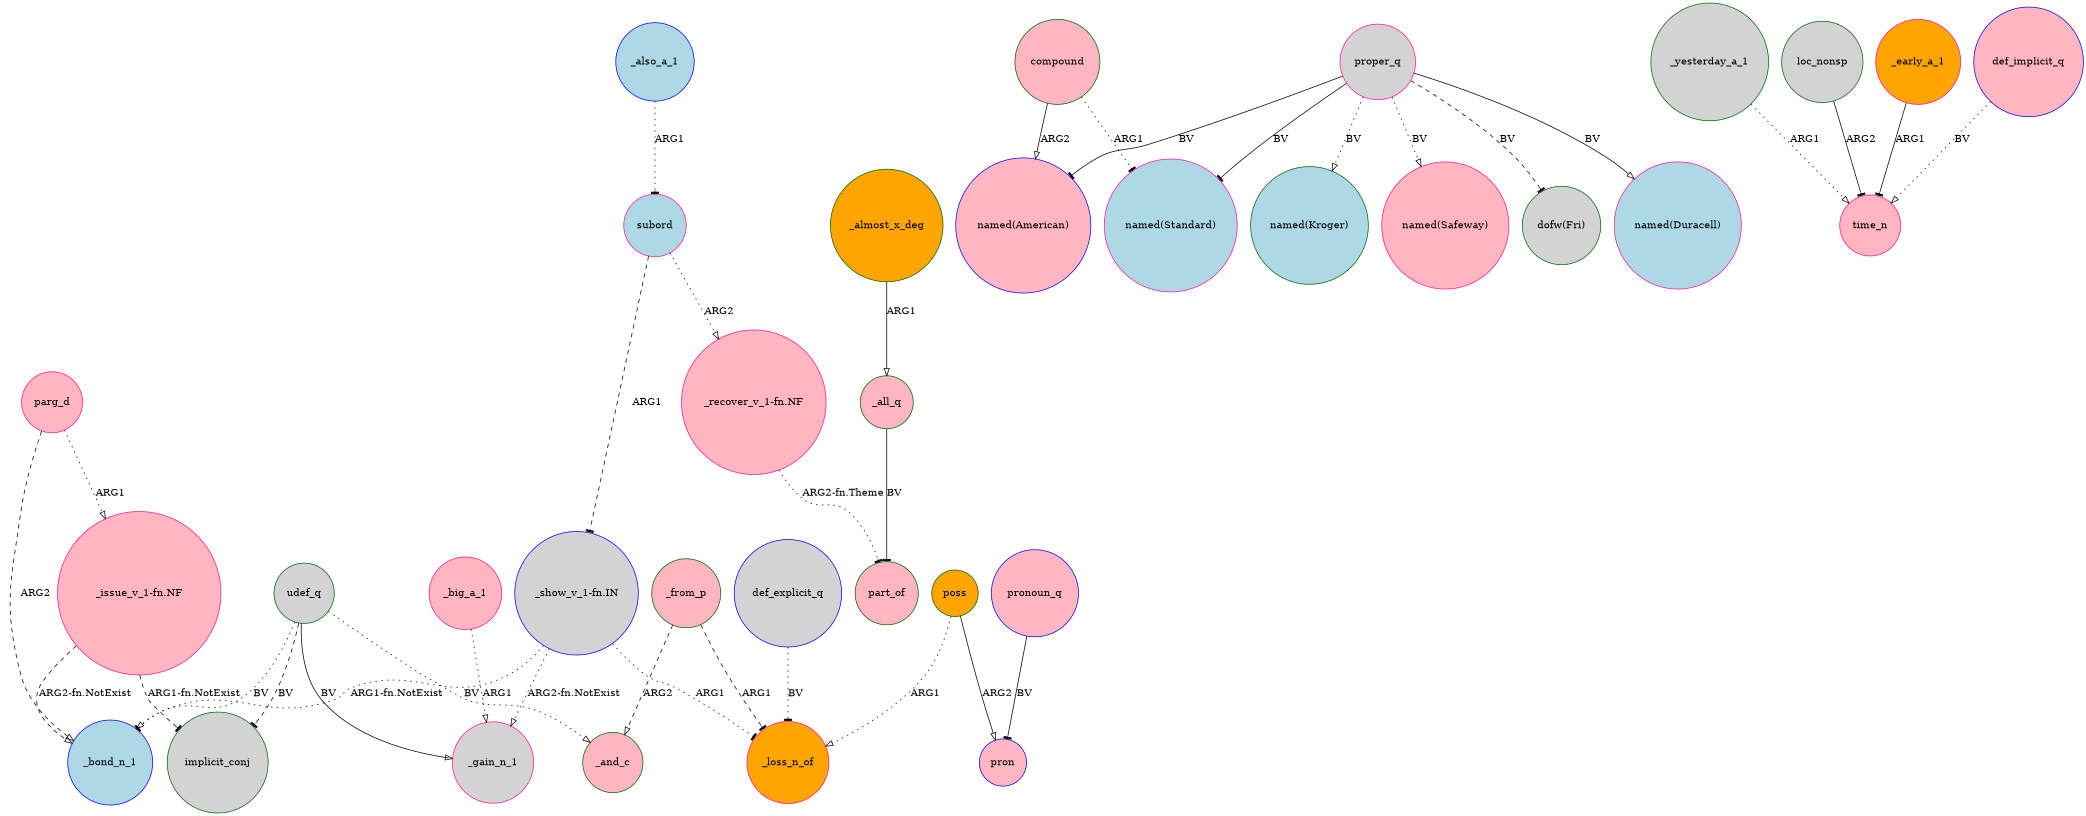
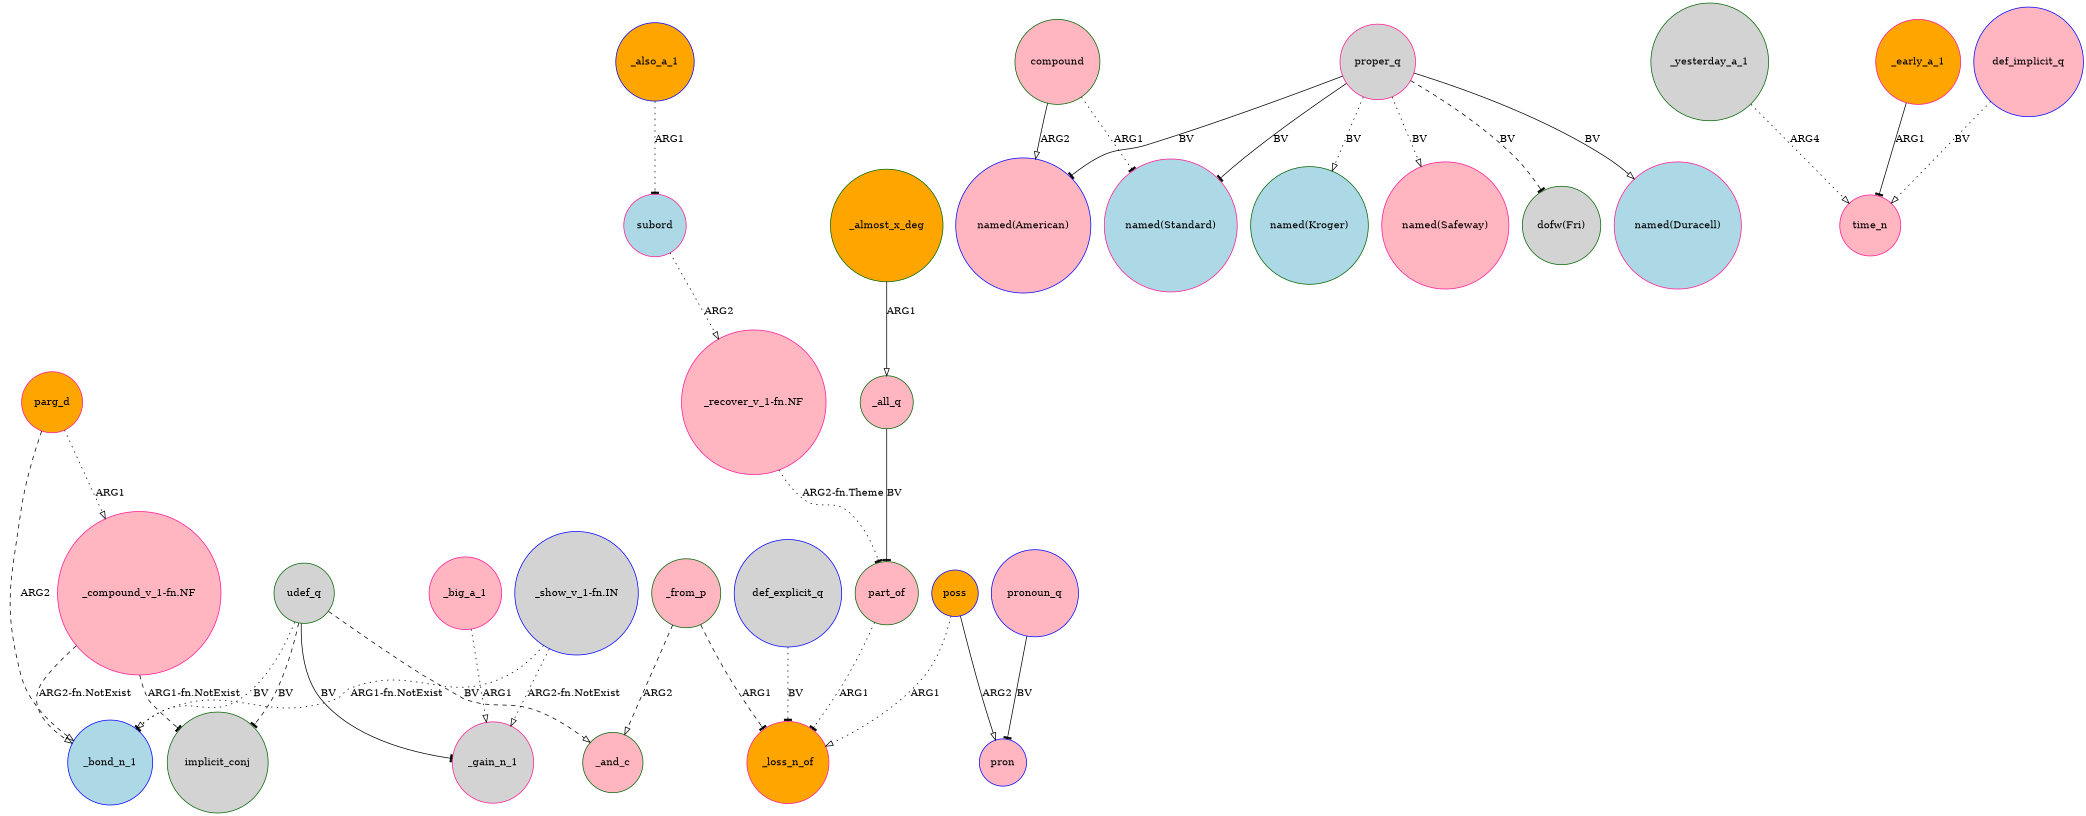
node "_also_a_1": fillcolor lightblue -> orange
node "loc_nonsp": removed
edge "_yesterday_a_1" -> "time_n": label "ARG1" -> "ARG4"
edge "subord" -> "_show_v_1-fn.IN": removed, label "ARG1"
node "parg_d": fillcolor lightpink -> orange
node "_issue_v_1-fn.NF": label "_issue_v_1-fn.NF" -> "_compound_v_1-fn.NF"
node "poss": color darkgreen -> blue
edge "_show_v_1-fn.IN" -> "_loss_n_of": now "part_of" -> "_loss_n_of"
edge "udef_q" -> "_and_c": style dotted -> dashed
edge "udef_q" -> "_gain_n_1": arrowhead onormal -> tee
